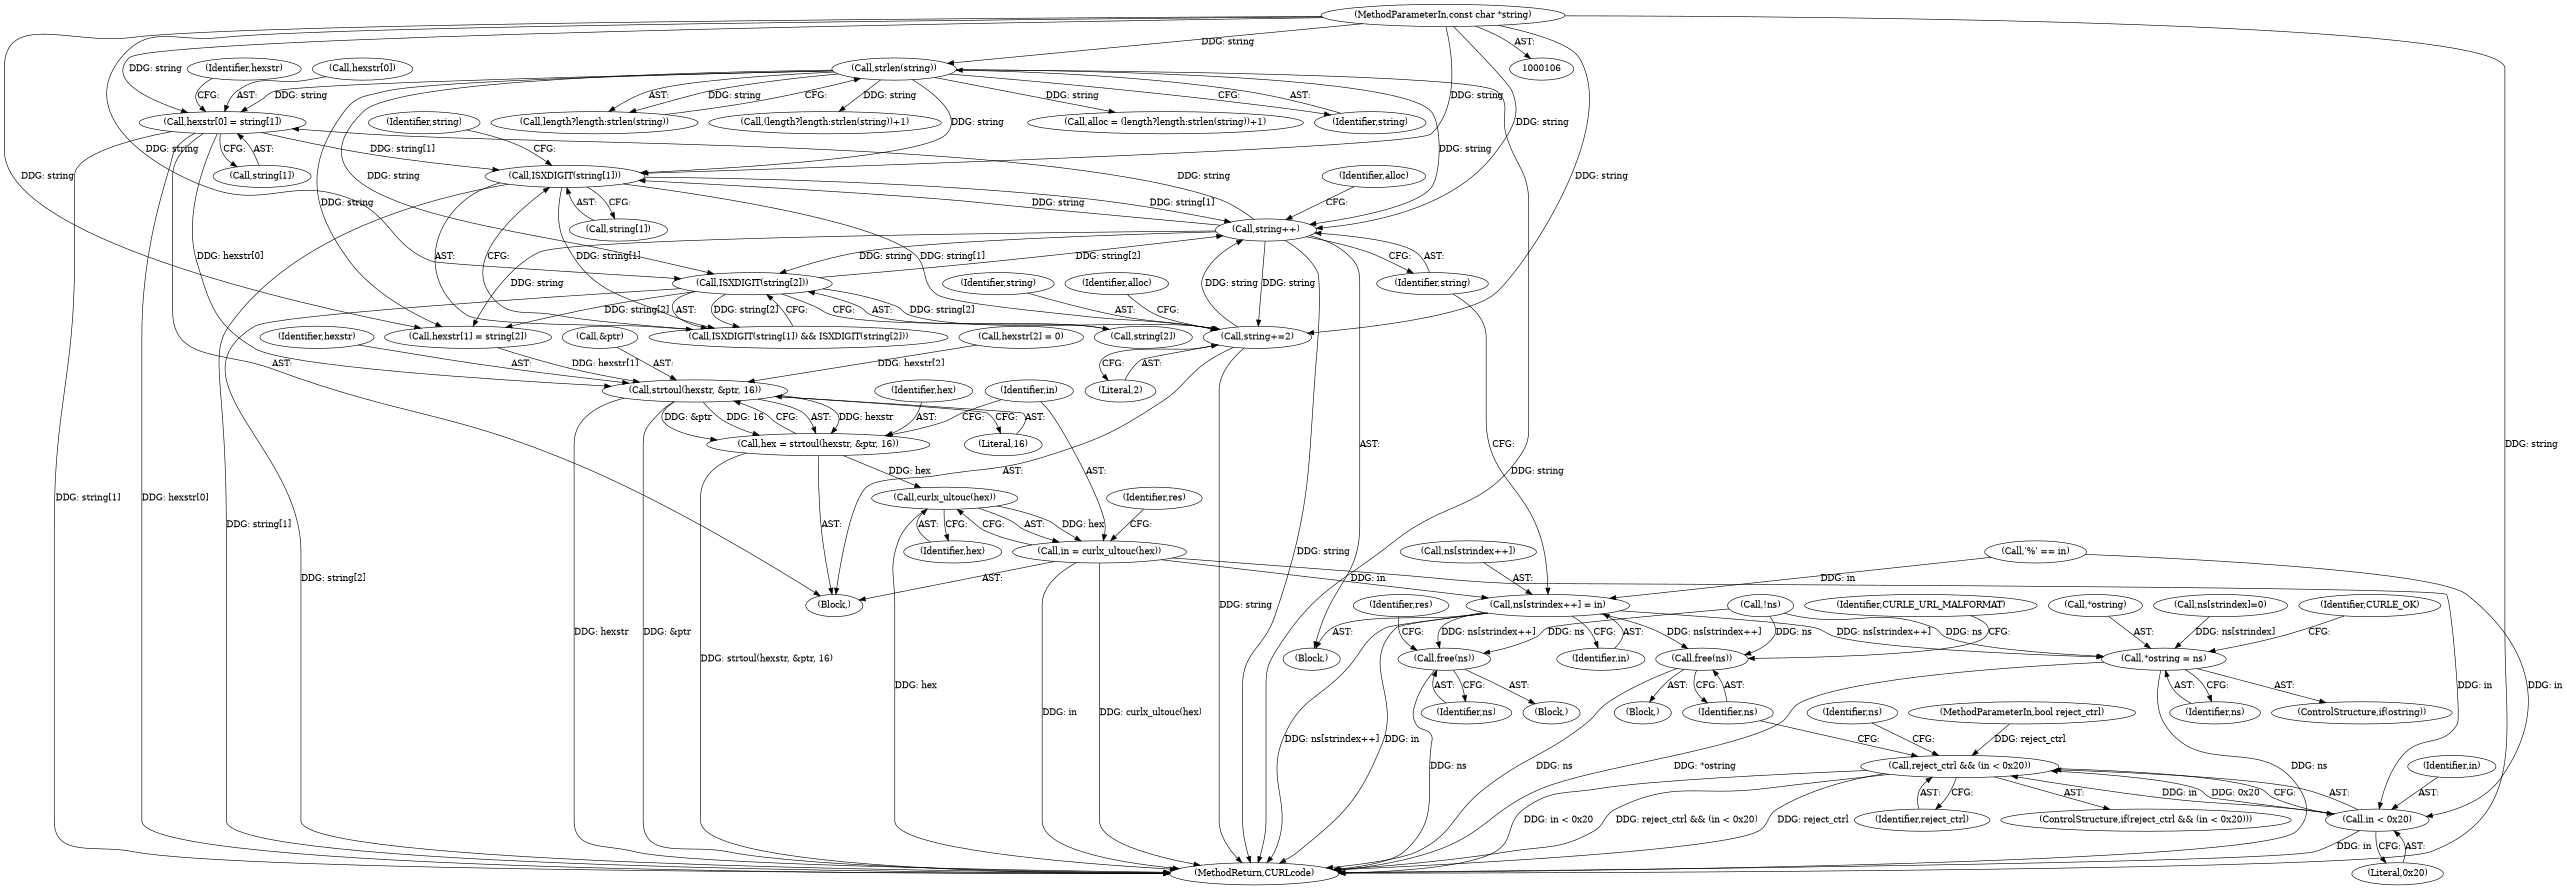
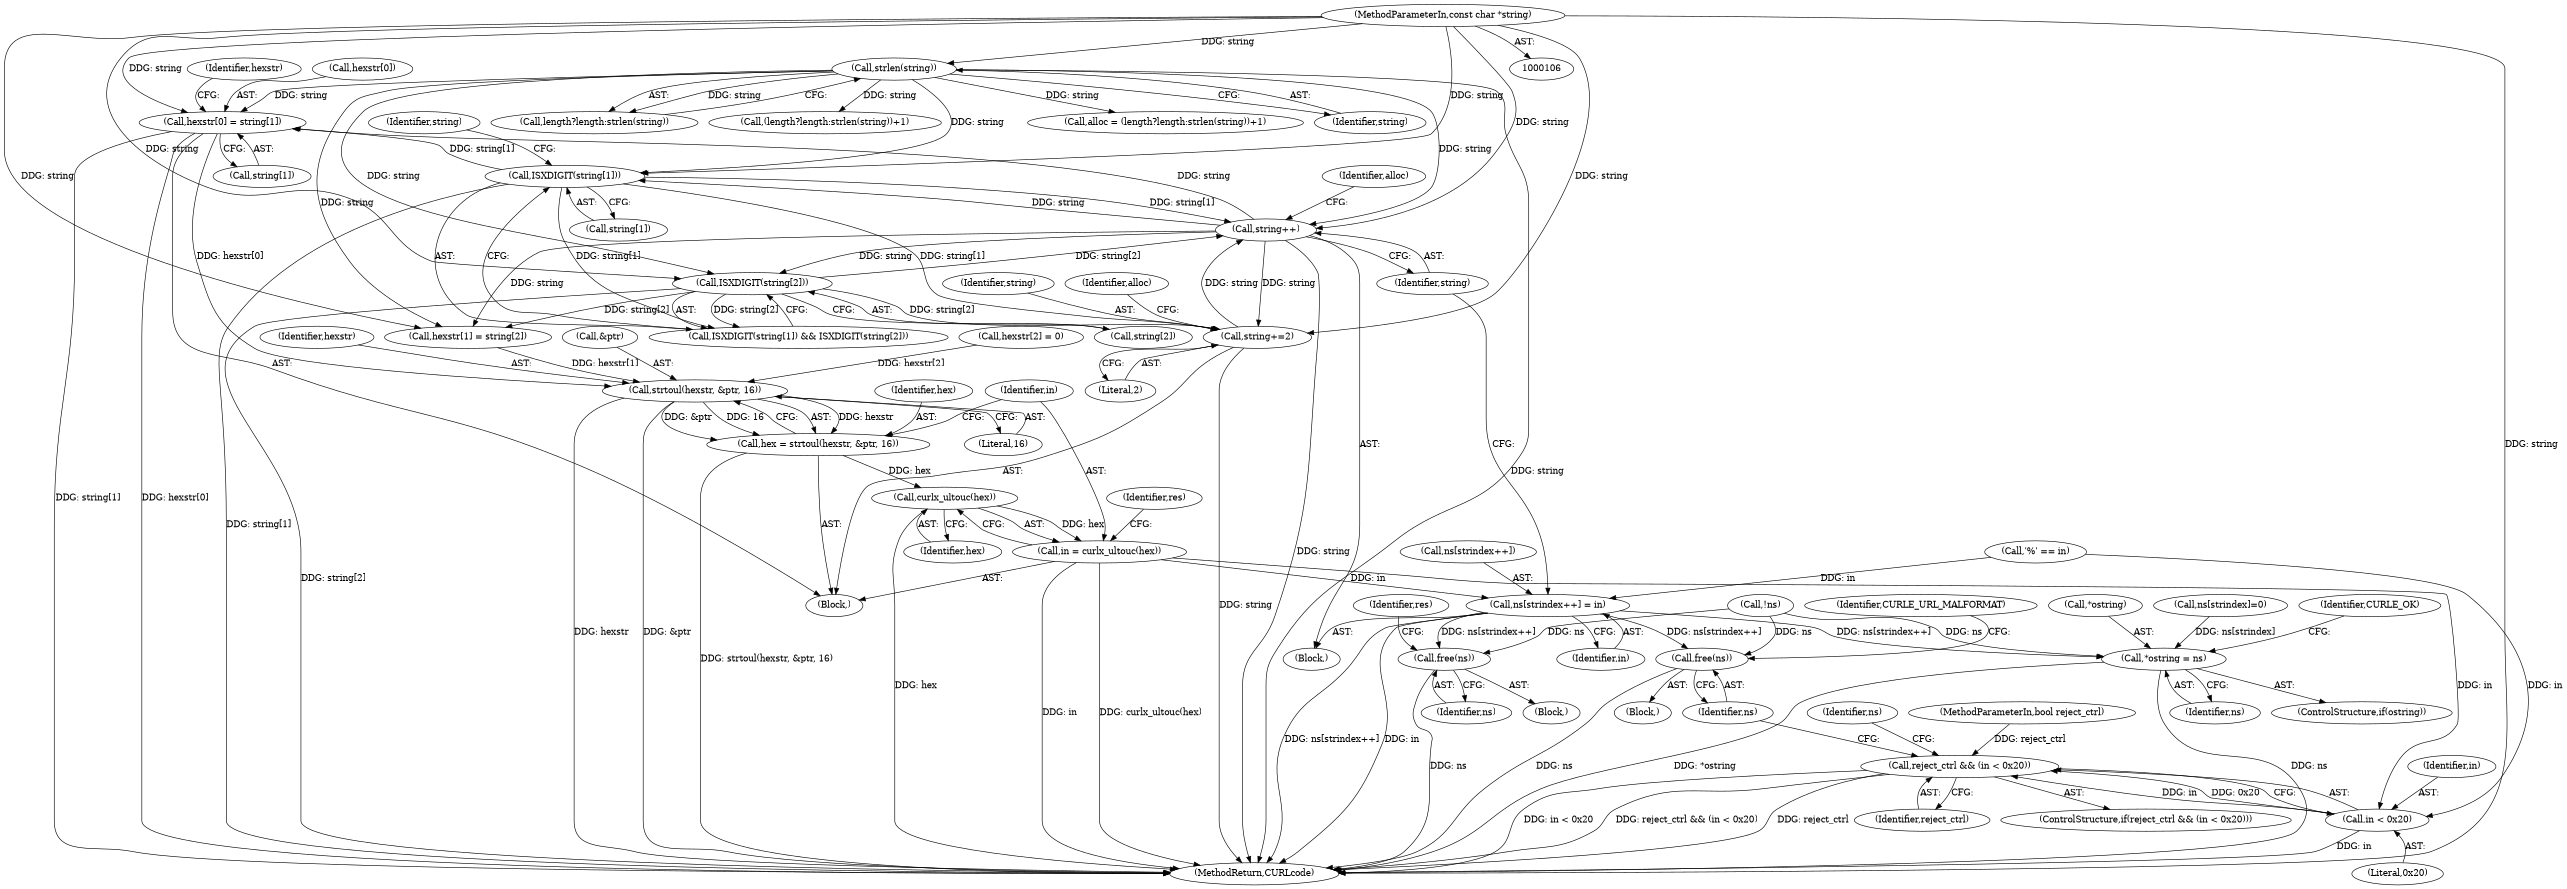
edge "(Call,hexstr[0] = string[1])" -> "(Call,ISXDIGIT(string[1]))": reversed
edge "(Call,in < 0x20)" -> "(Literal,0x20)": removed, label "CFG:"
